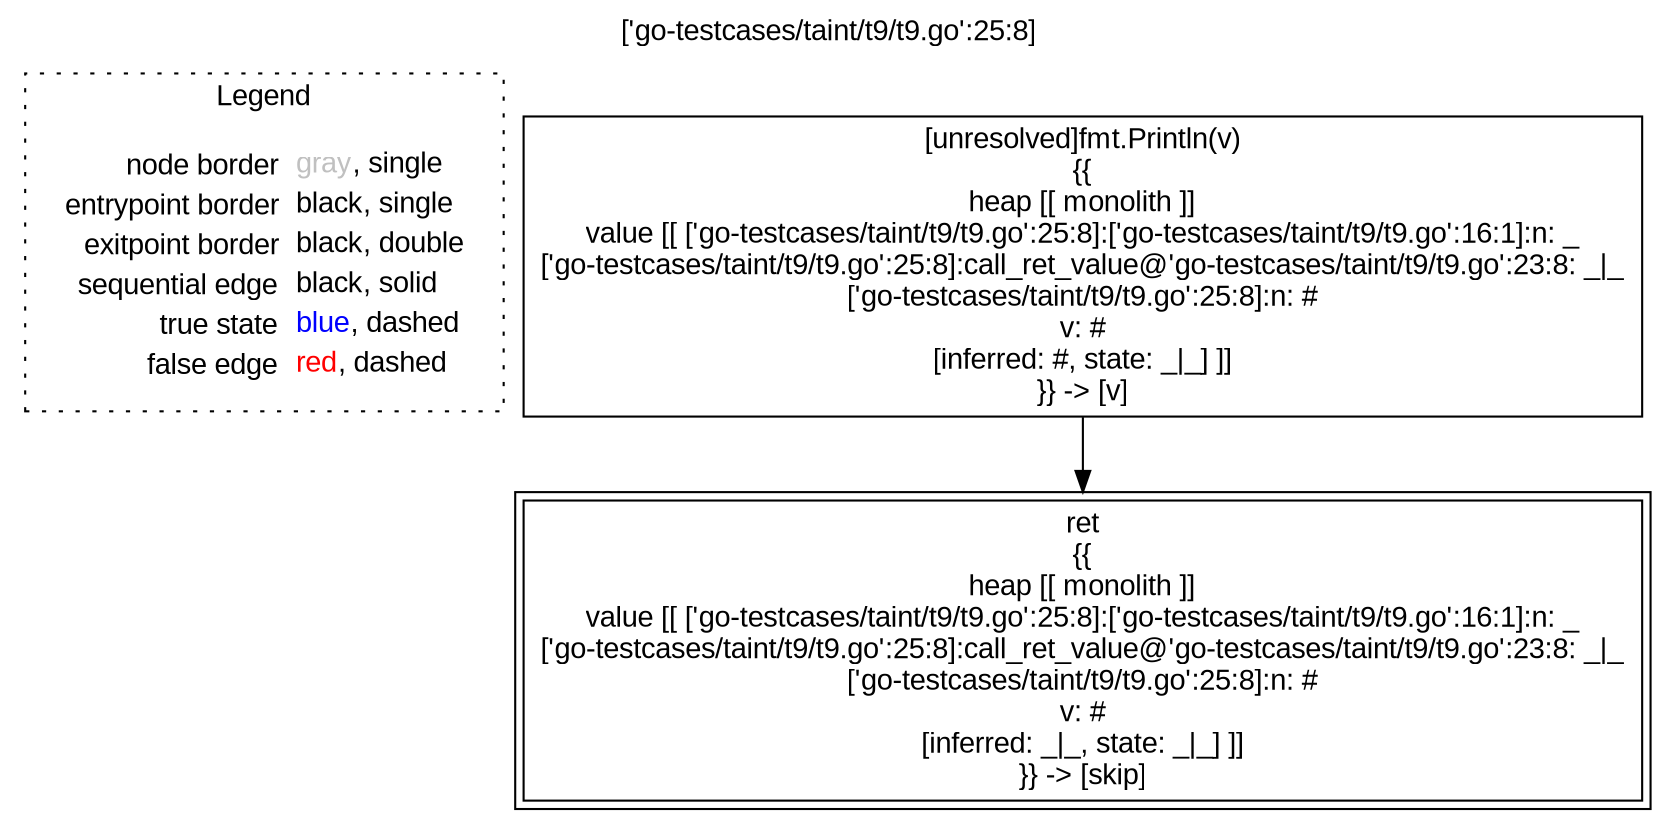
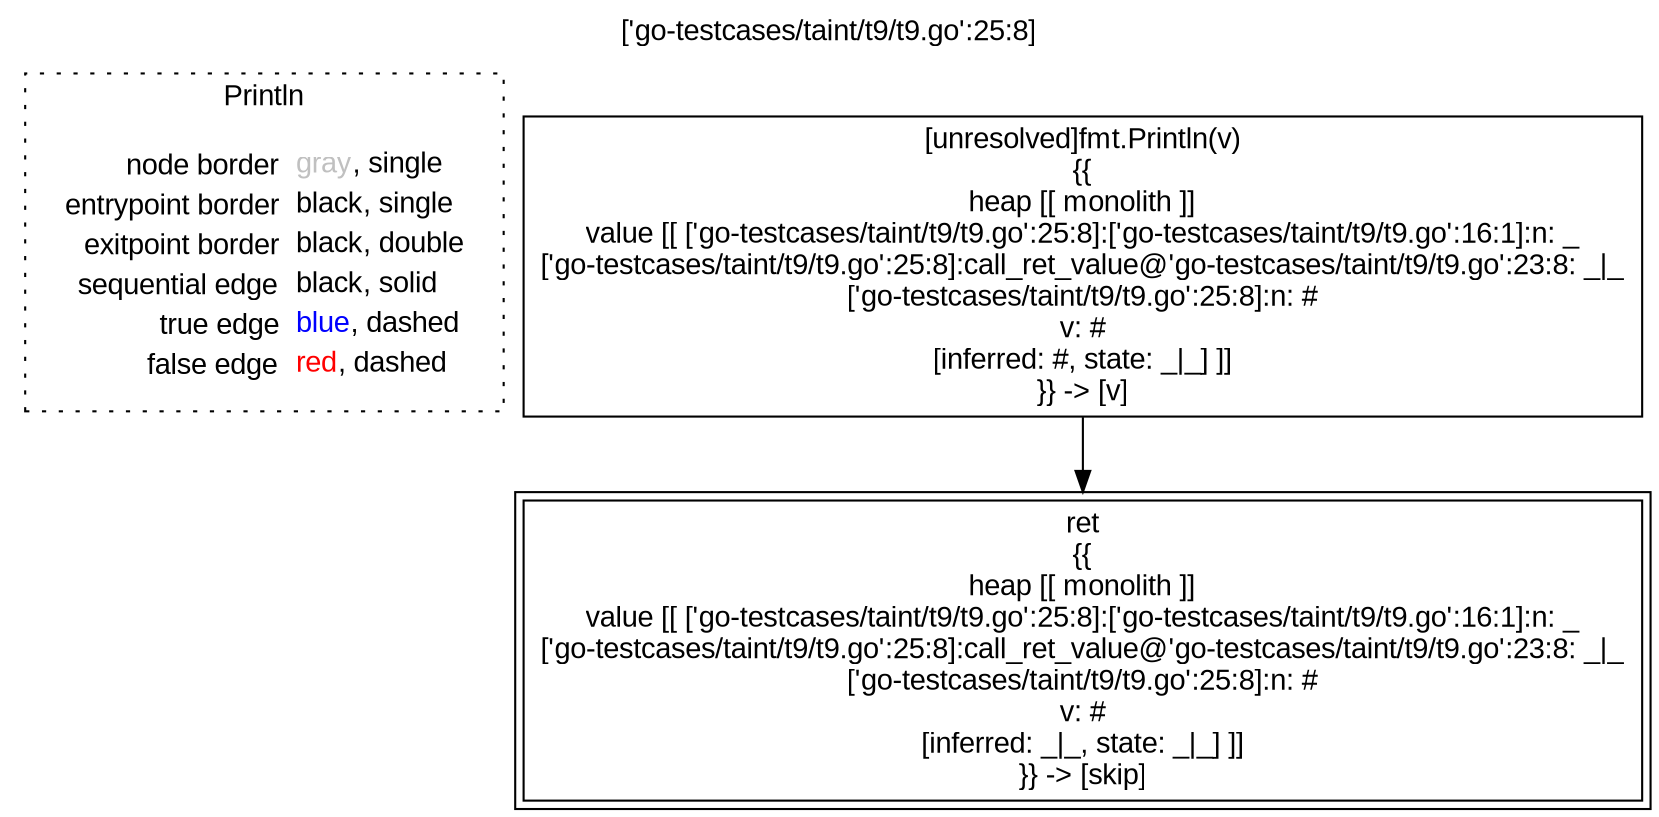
cluster "Legend": label "Legend" -> "Println"
node "node border": text "true state" -> "true edge"
